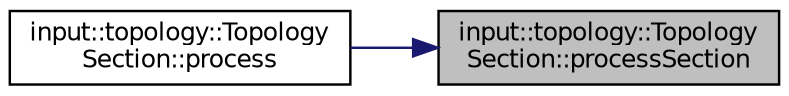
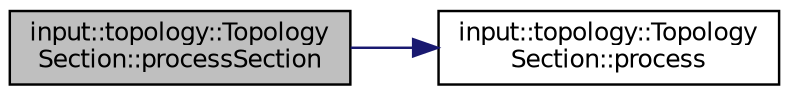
edge "input::topology::Topology Section::process" -> "input::topology::Topology Section::processSection": reversed
